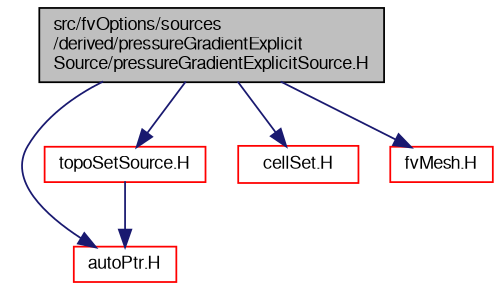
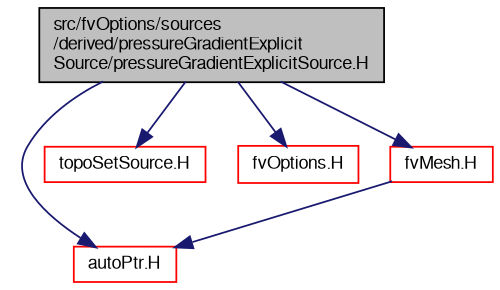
node "cellSet.H": label "cellSet.H" -> "fvOptions.H"
edge "topoSetSource.H" -> "autoPtr.H": now "fvMesh.H" -> "autoPtr.H"
